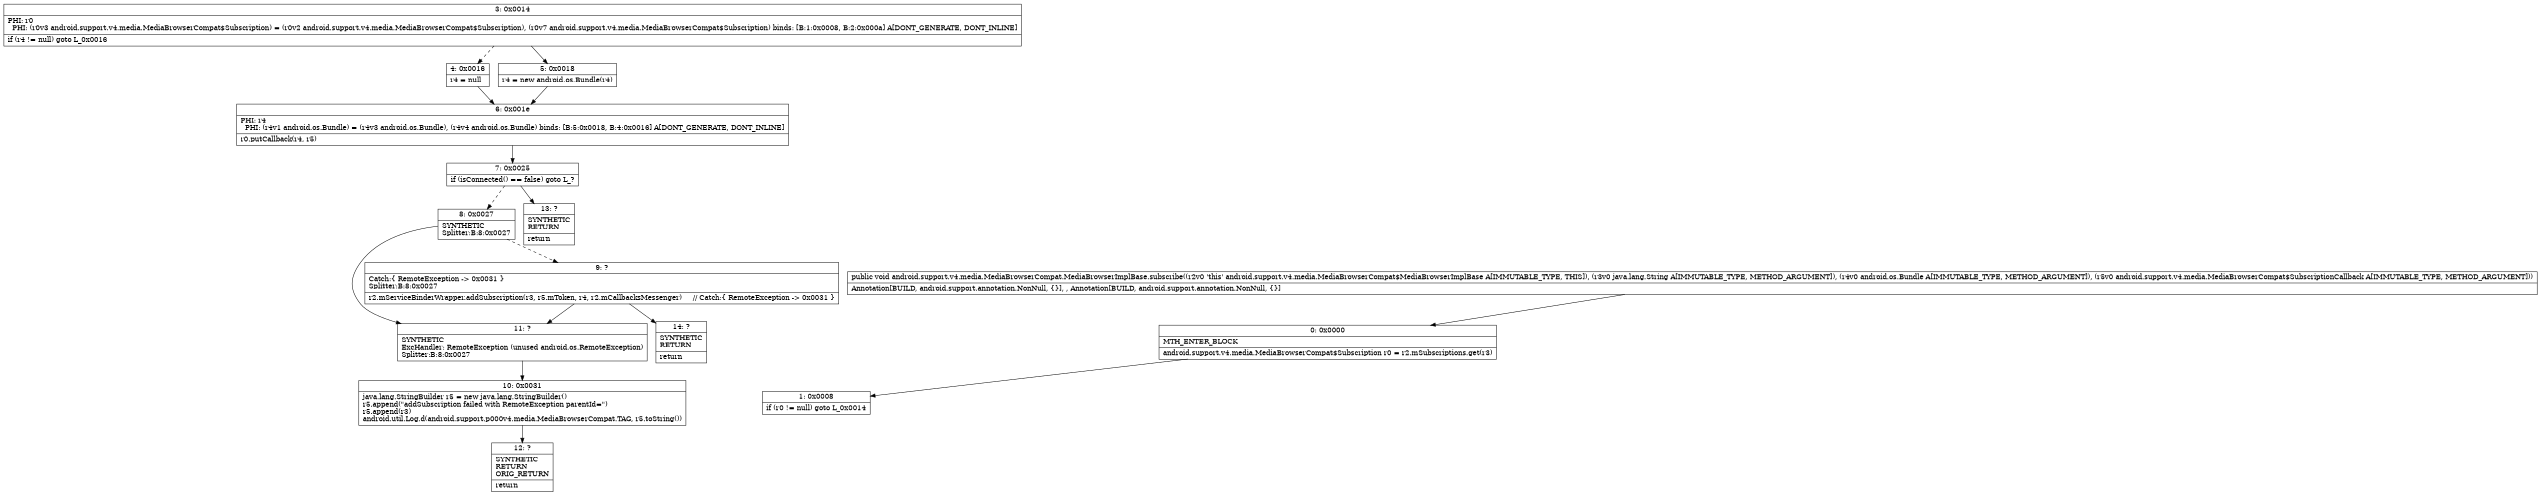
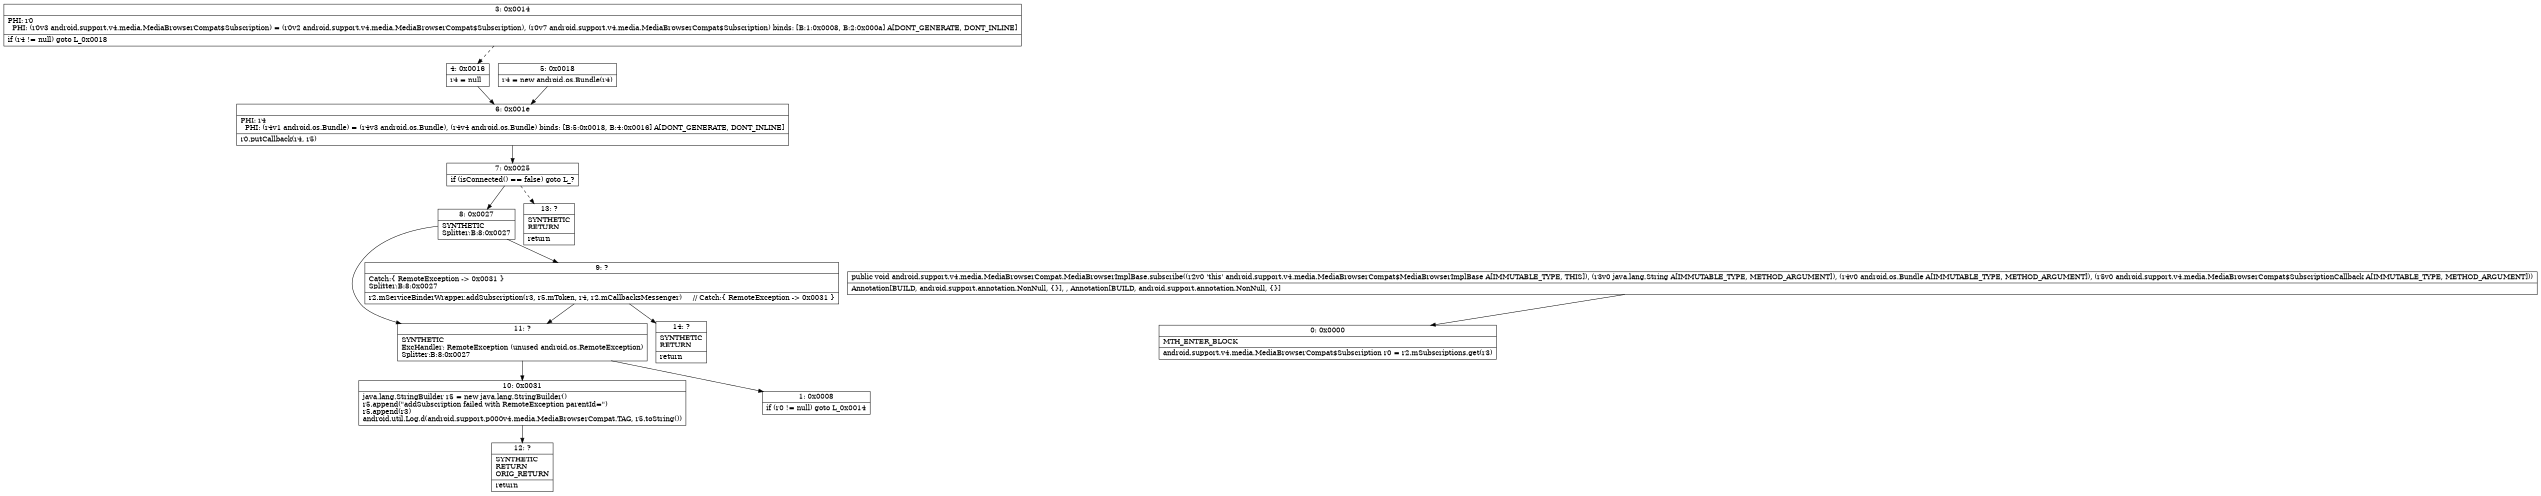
node "3: 0x0014": text "if (r4 != null) goto L_0x0016" -> "if (r4 != null) goto L_0x0018"
edge "3: 0x0014" -> "5: 0x0018": removed
edge "7: 0x0025" -> "13: ?": style solid -> dashed
edge "7: 0x0025" -> "8: 0x0027": style dashed -> solid
edge "8: 0x0027" -> "9: ?": style dashed -> solid
edge "0: 0x0000" -> "1: 0x0008": now "11: ?" -> "1: 0x0008"
